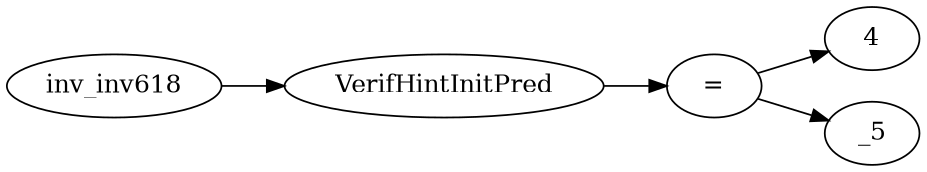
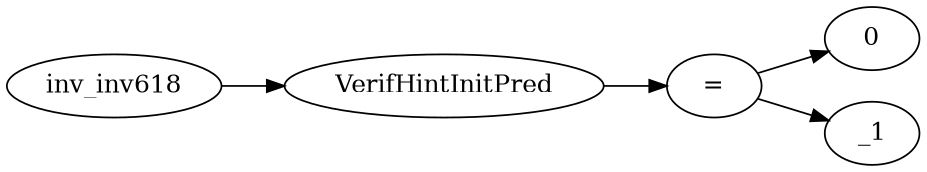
node "4": label "4" -> "0"
node "_5": label "_5" -> "_1"
